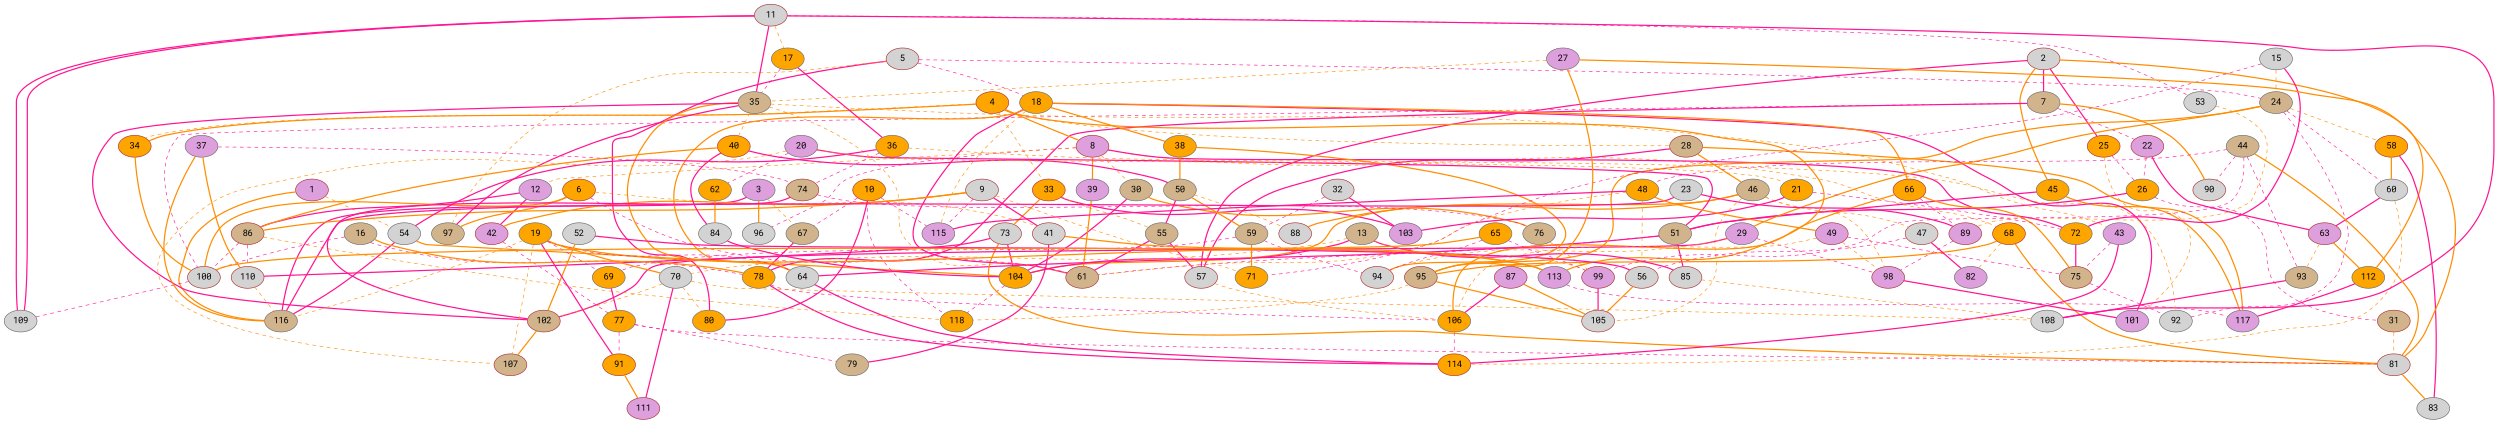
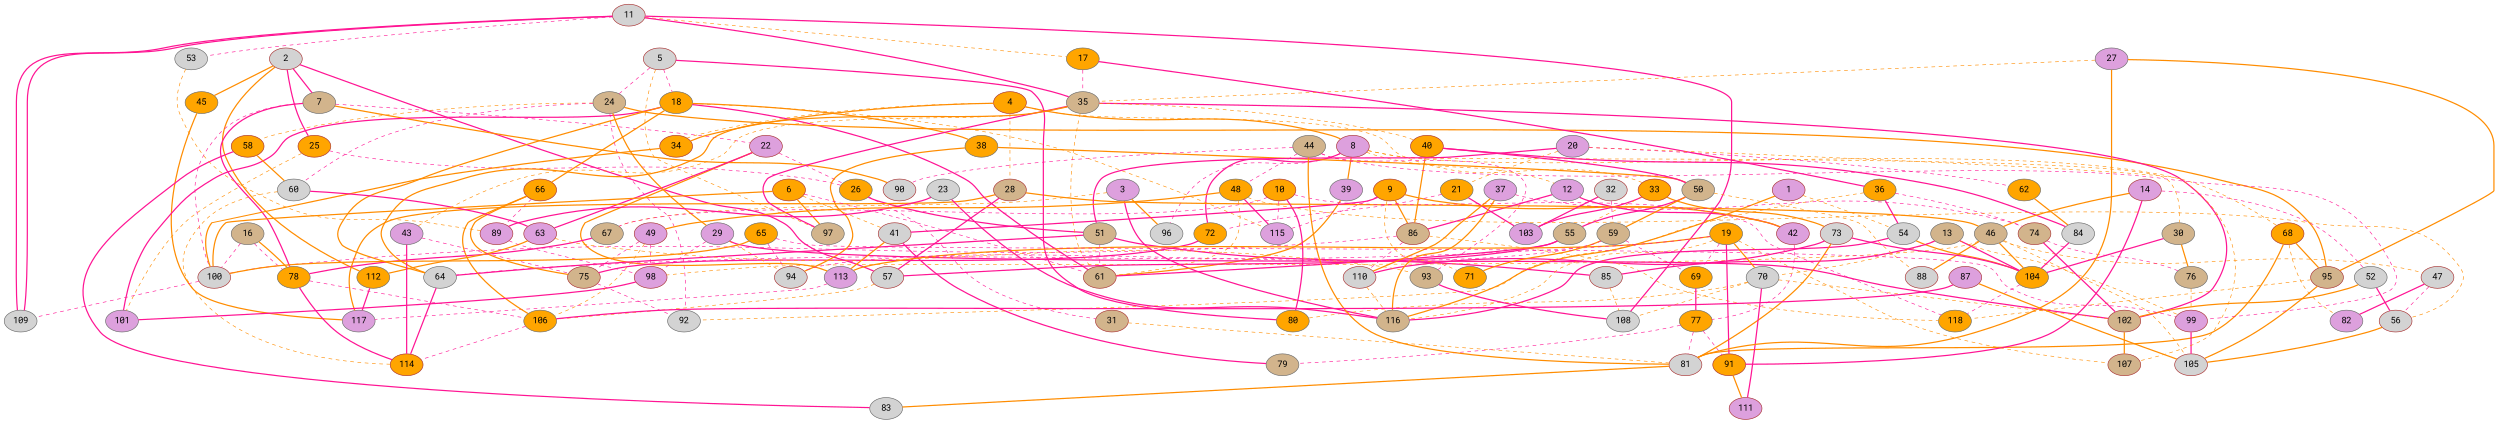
node "15": removed
edge "4" -- "113": now "22" -- "113"
node "9": fillcolor lightgrey -> orange
node "14": added
edge "45" -- "51": removed
edge "49" -- "98": color darkorange -> deeppink
